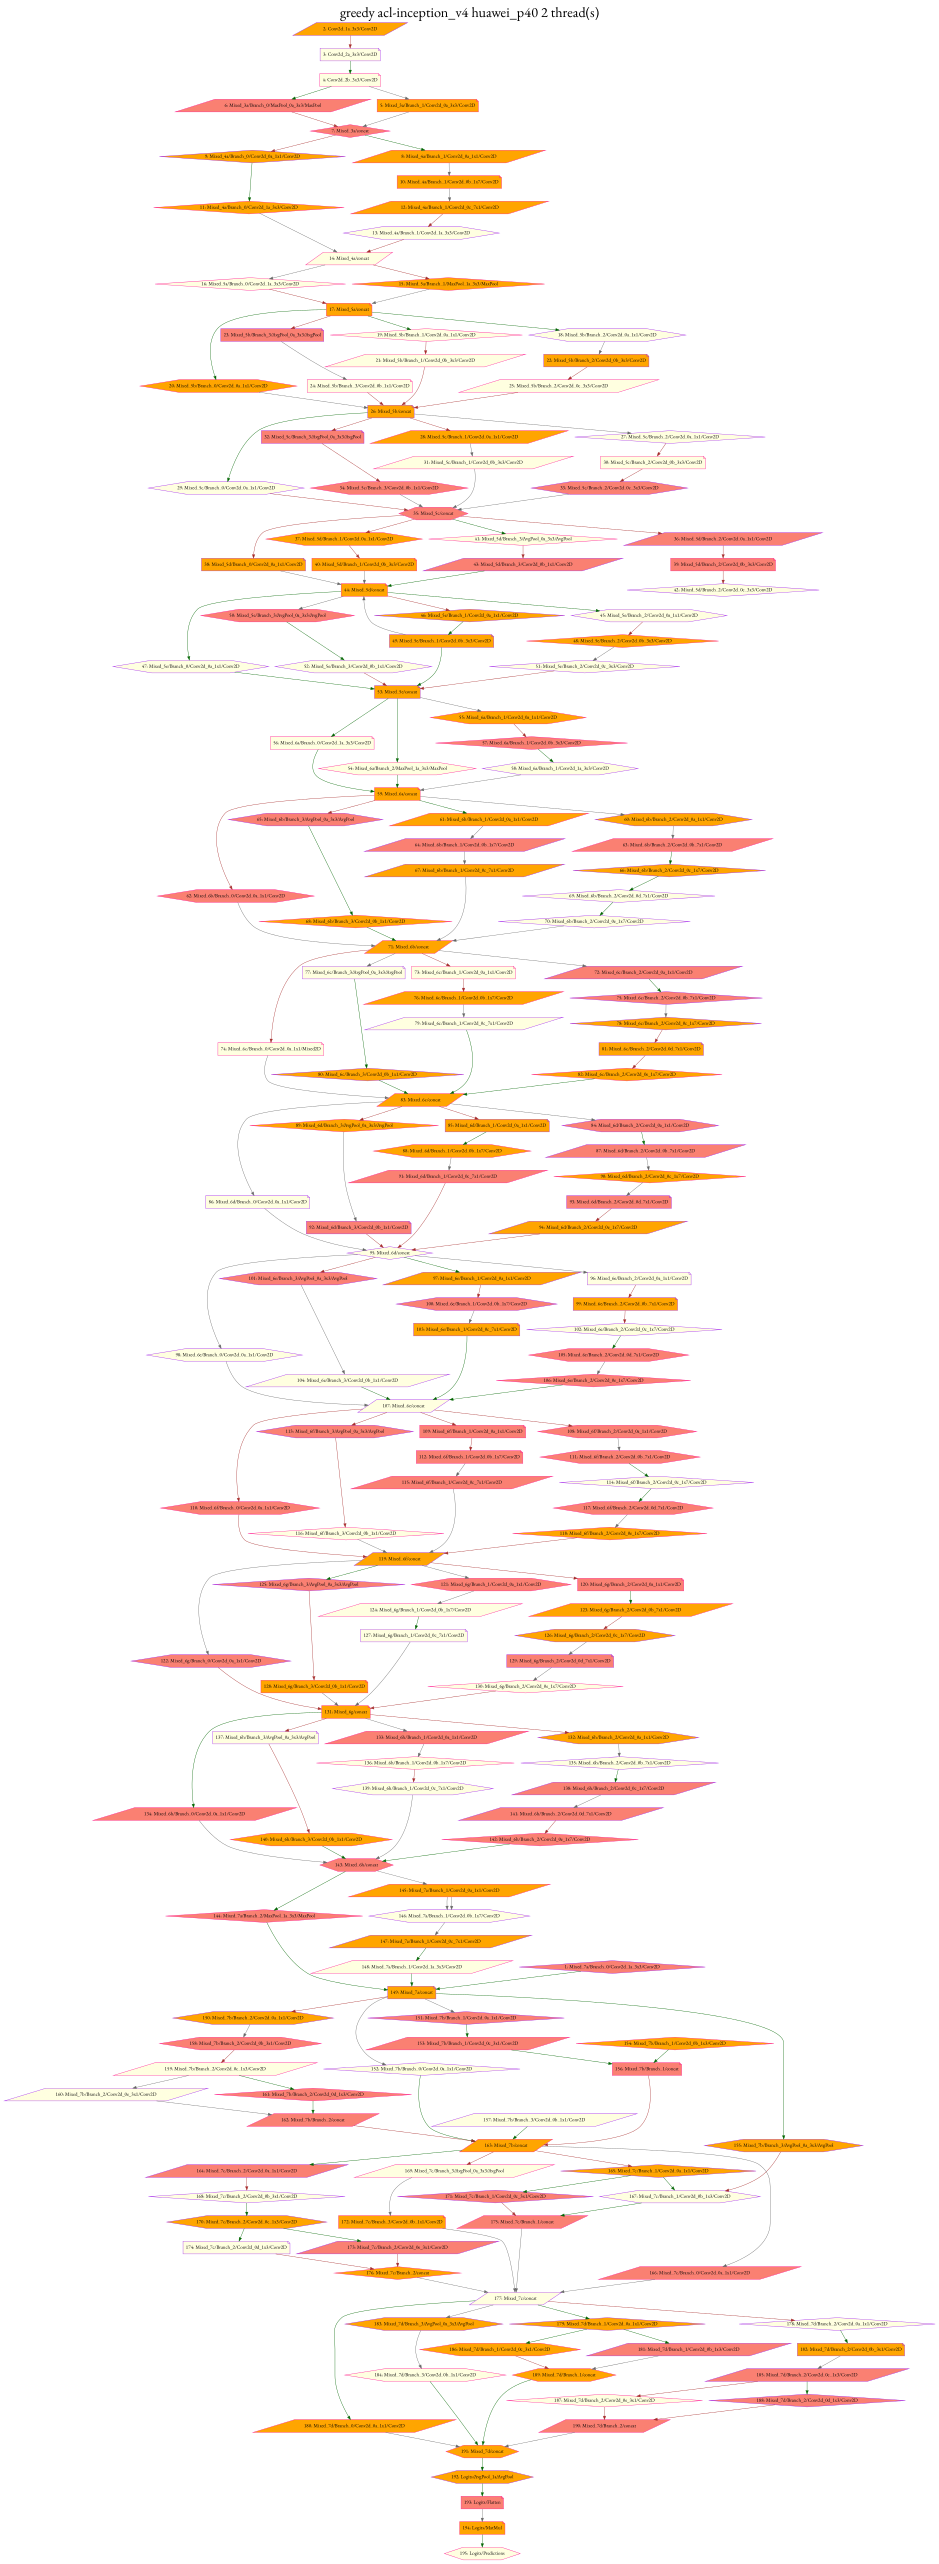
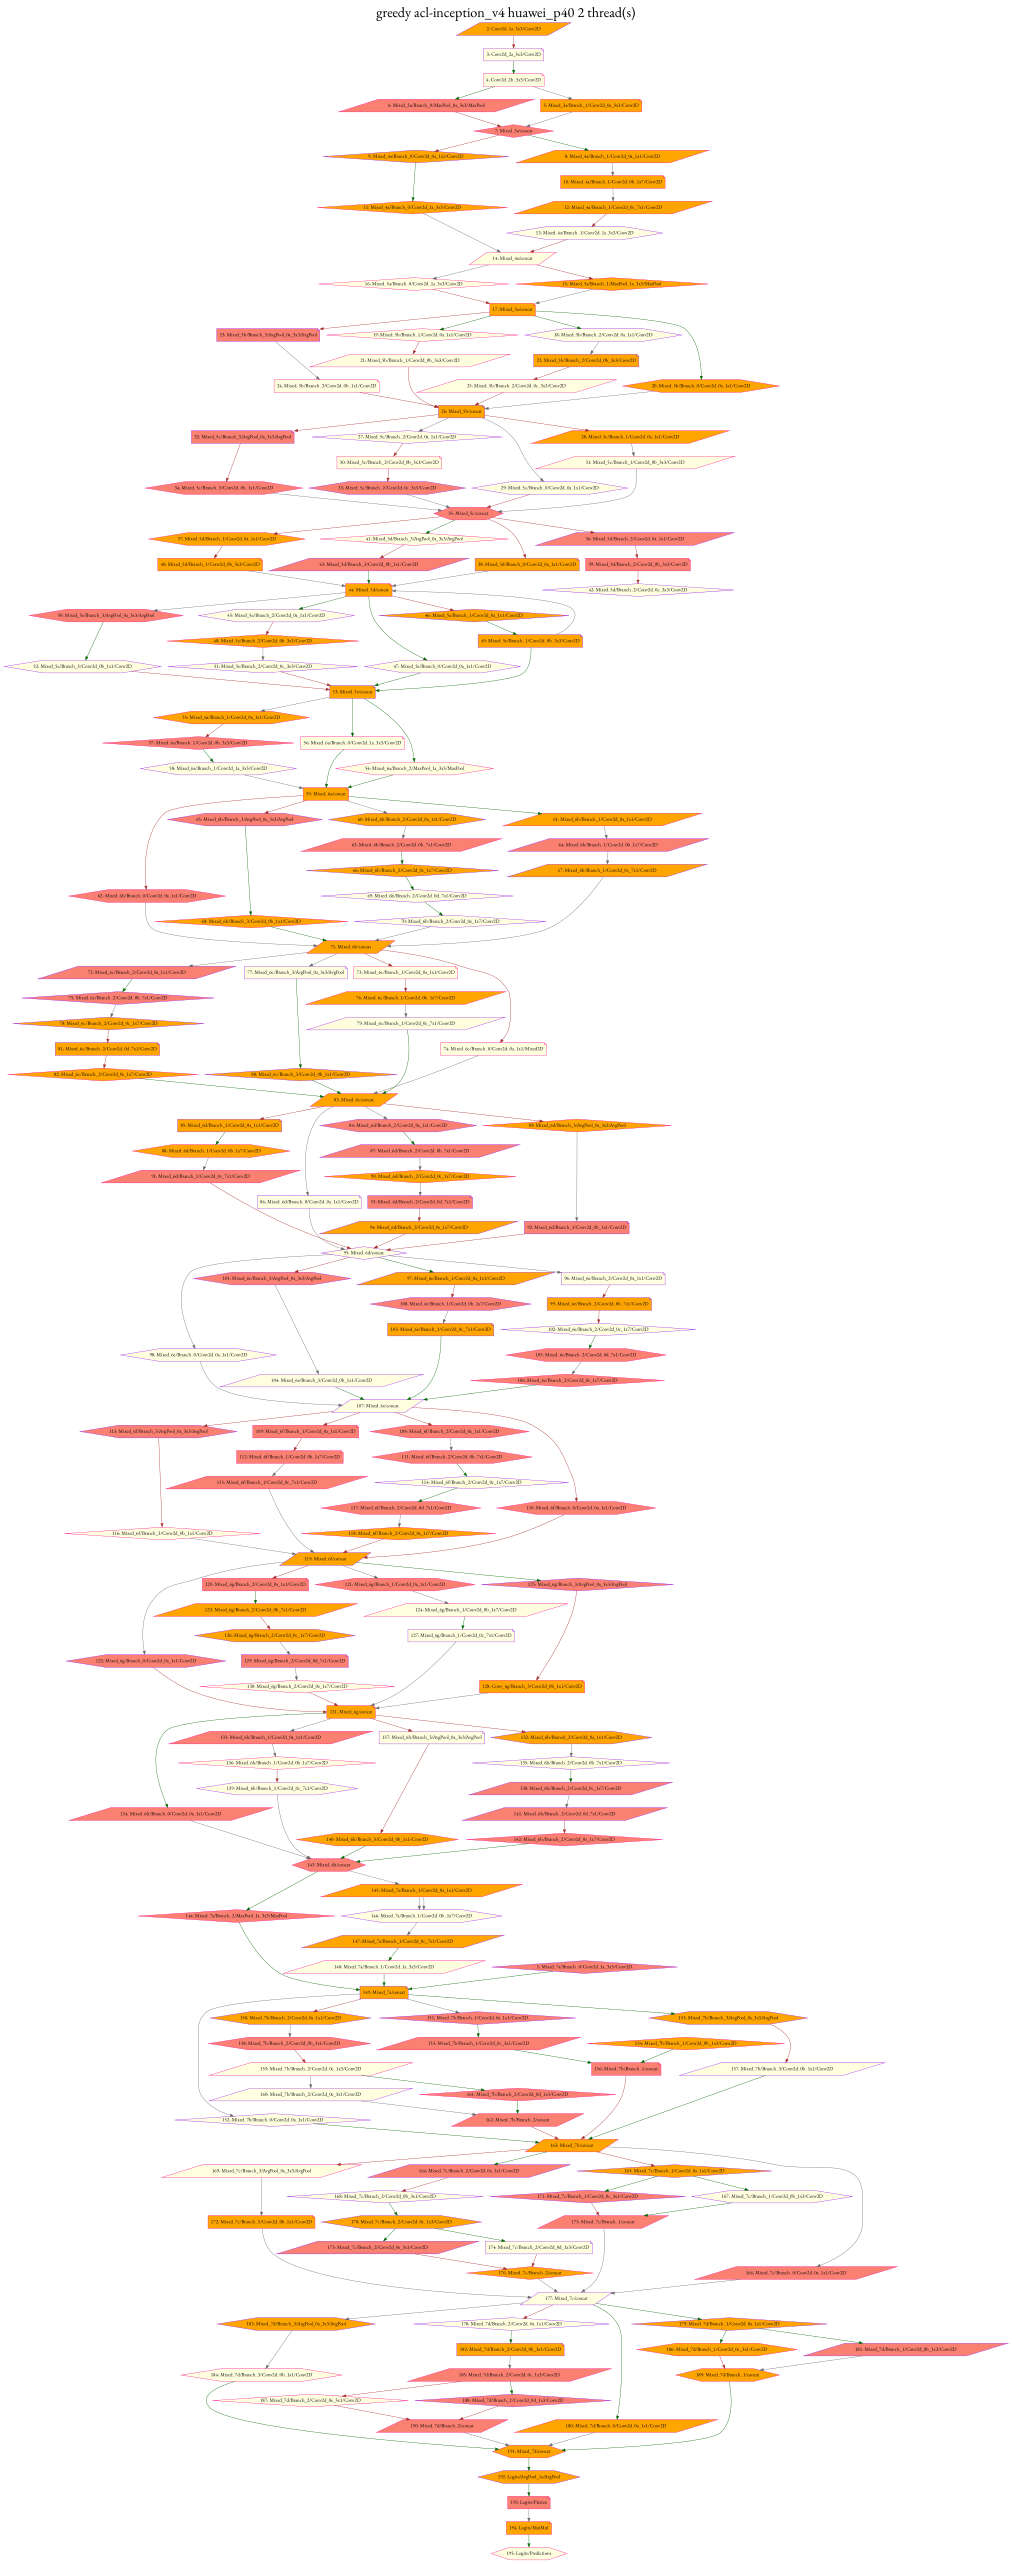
edge "26: Mixed_5b/concat" -> "29: Mixed_5c/Branch_0/Conv2d_0a_1x1/Conv2D": color darkgreen -> gray40
node "128: Mixed_6g/Branch_3/Conv2d_0b_1x1/Conv2D": label "128: Mixed_6g/Branch_3/Conv2d_0b_1x1/Conv2D" -> "128: Conv_6g/Branch_3/Conv2d_0b_1x1/Conv2D"
edge "155: Mixed_7b/Branch_3/AvgPool_0a_3x3/AvgPool" -> "167: Mixed_7c/Branch_1/Conv2d_0b_1x3/Conv2D": now "155: Mixed_7b/Branch_3/AvgPool_0a_3x3/AvgPool" -> "157: Mixed_7b/Branch_3/Conv2d_0b_1x1/Conv2D"
node "185: Mixed_7d/Branch_2/Conv2d_0c_1x3/Conv2D": color purple -> deeppink
